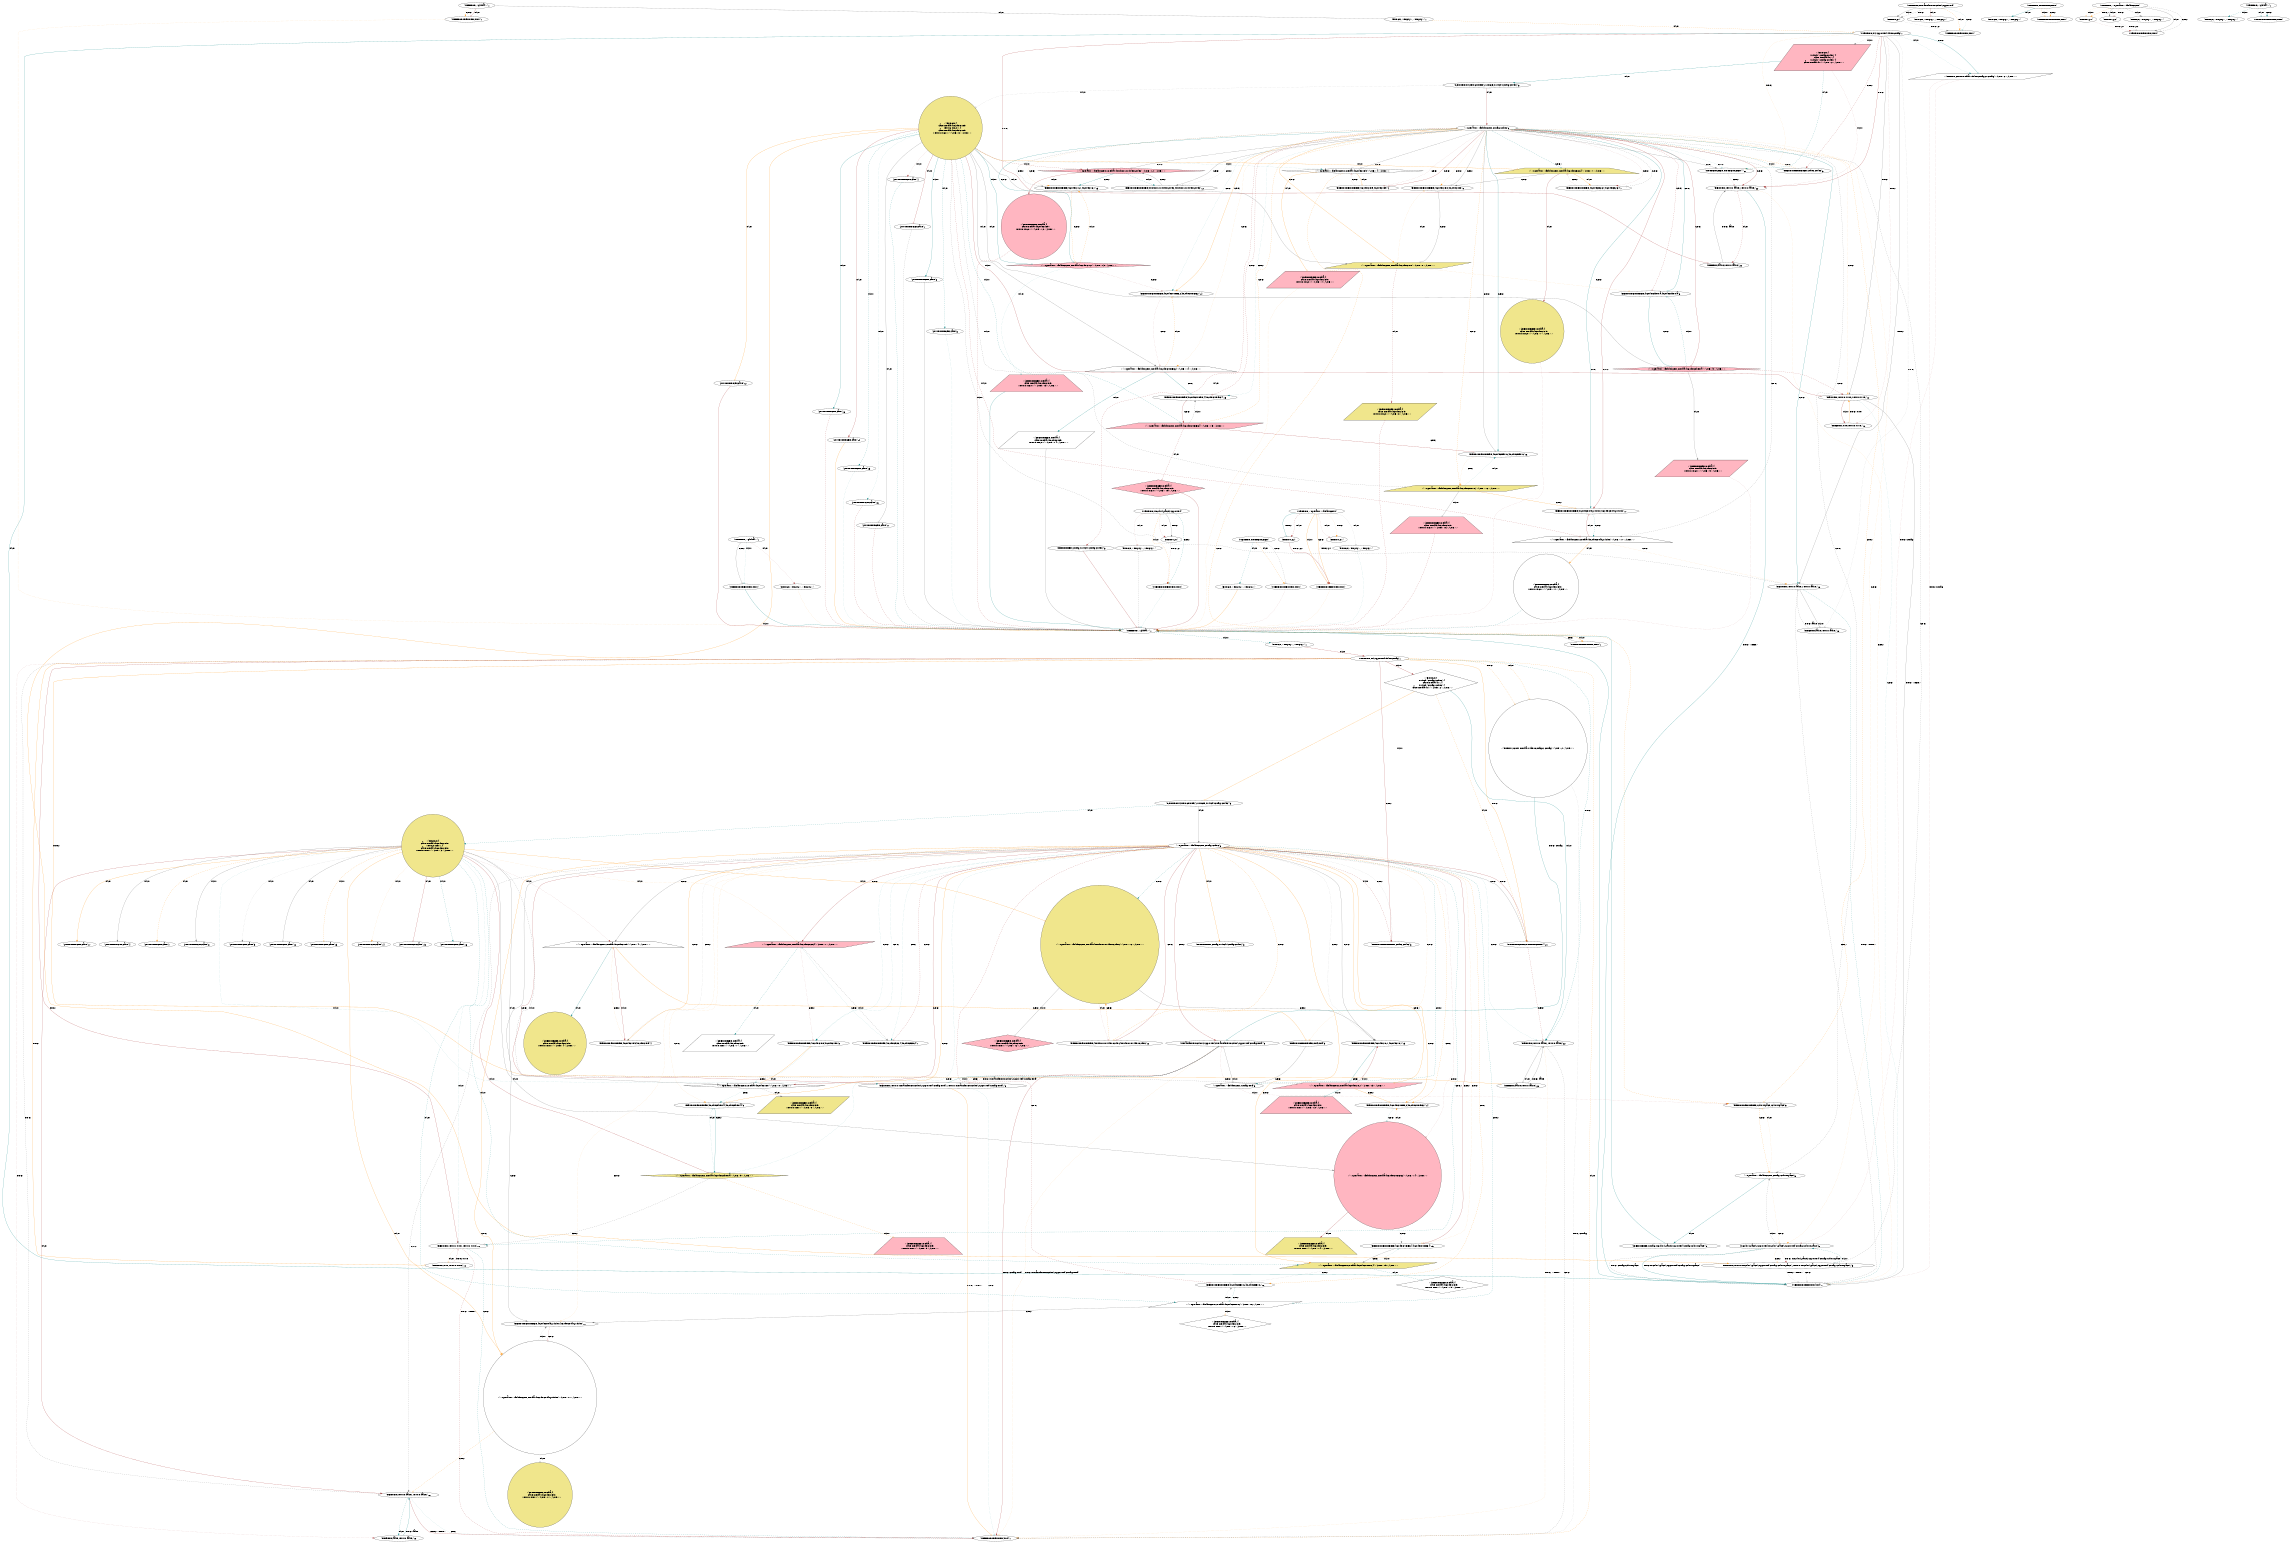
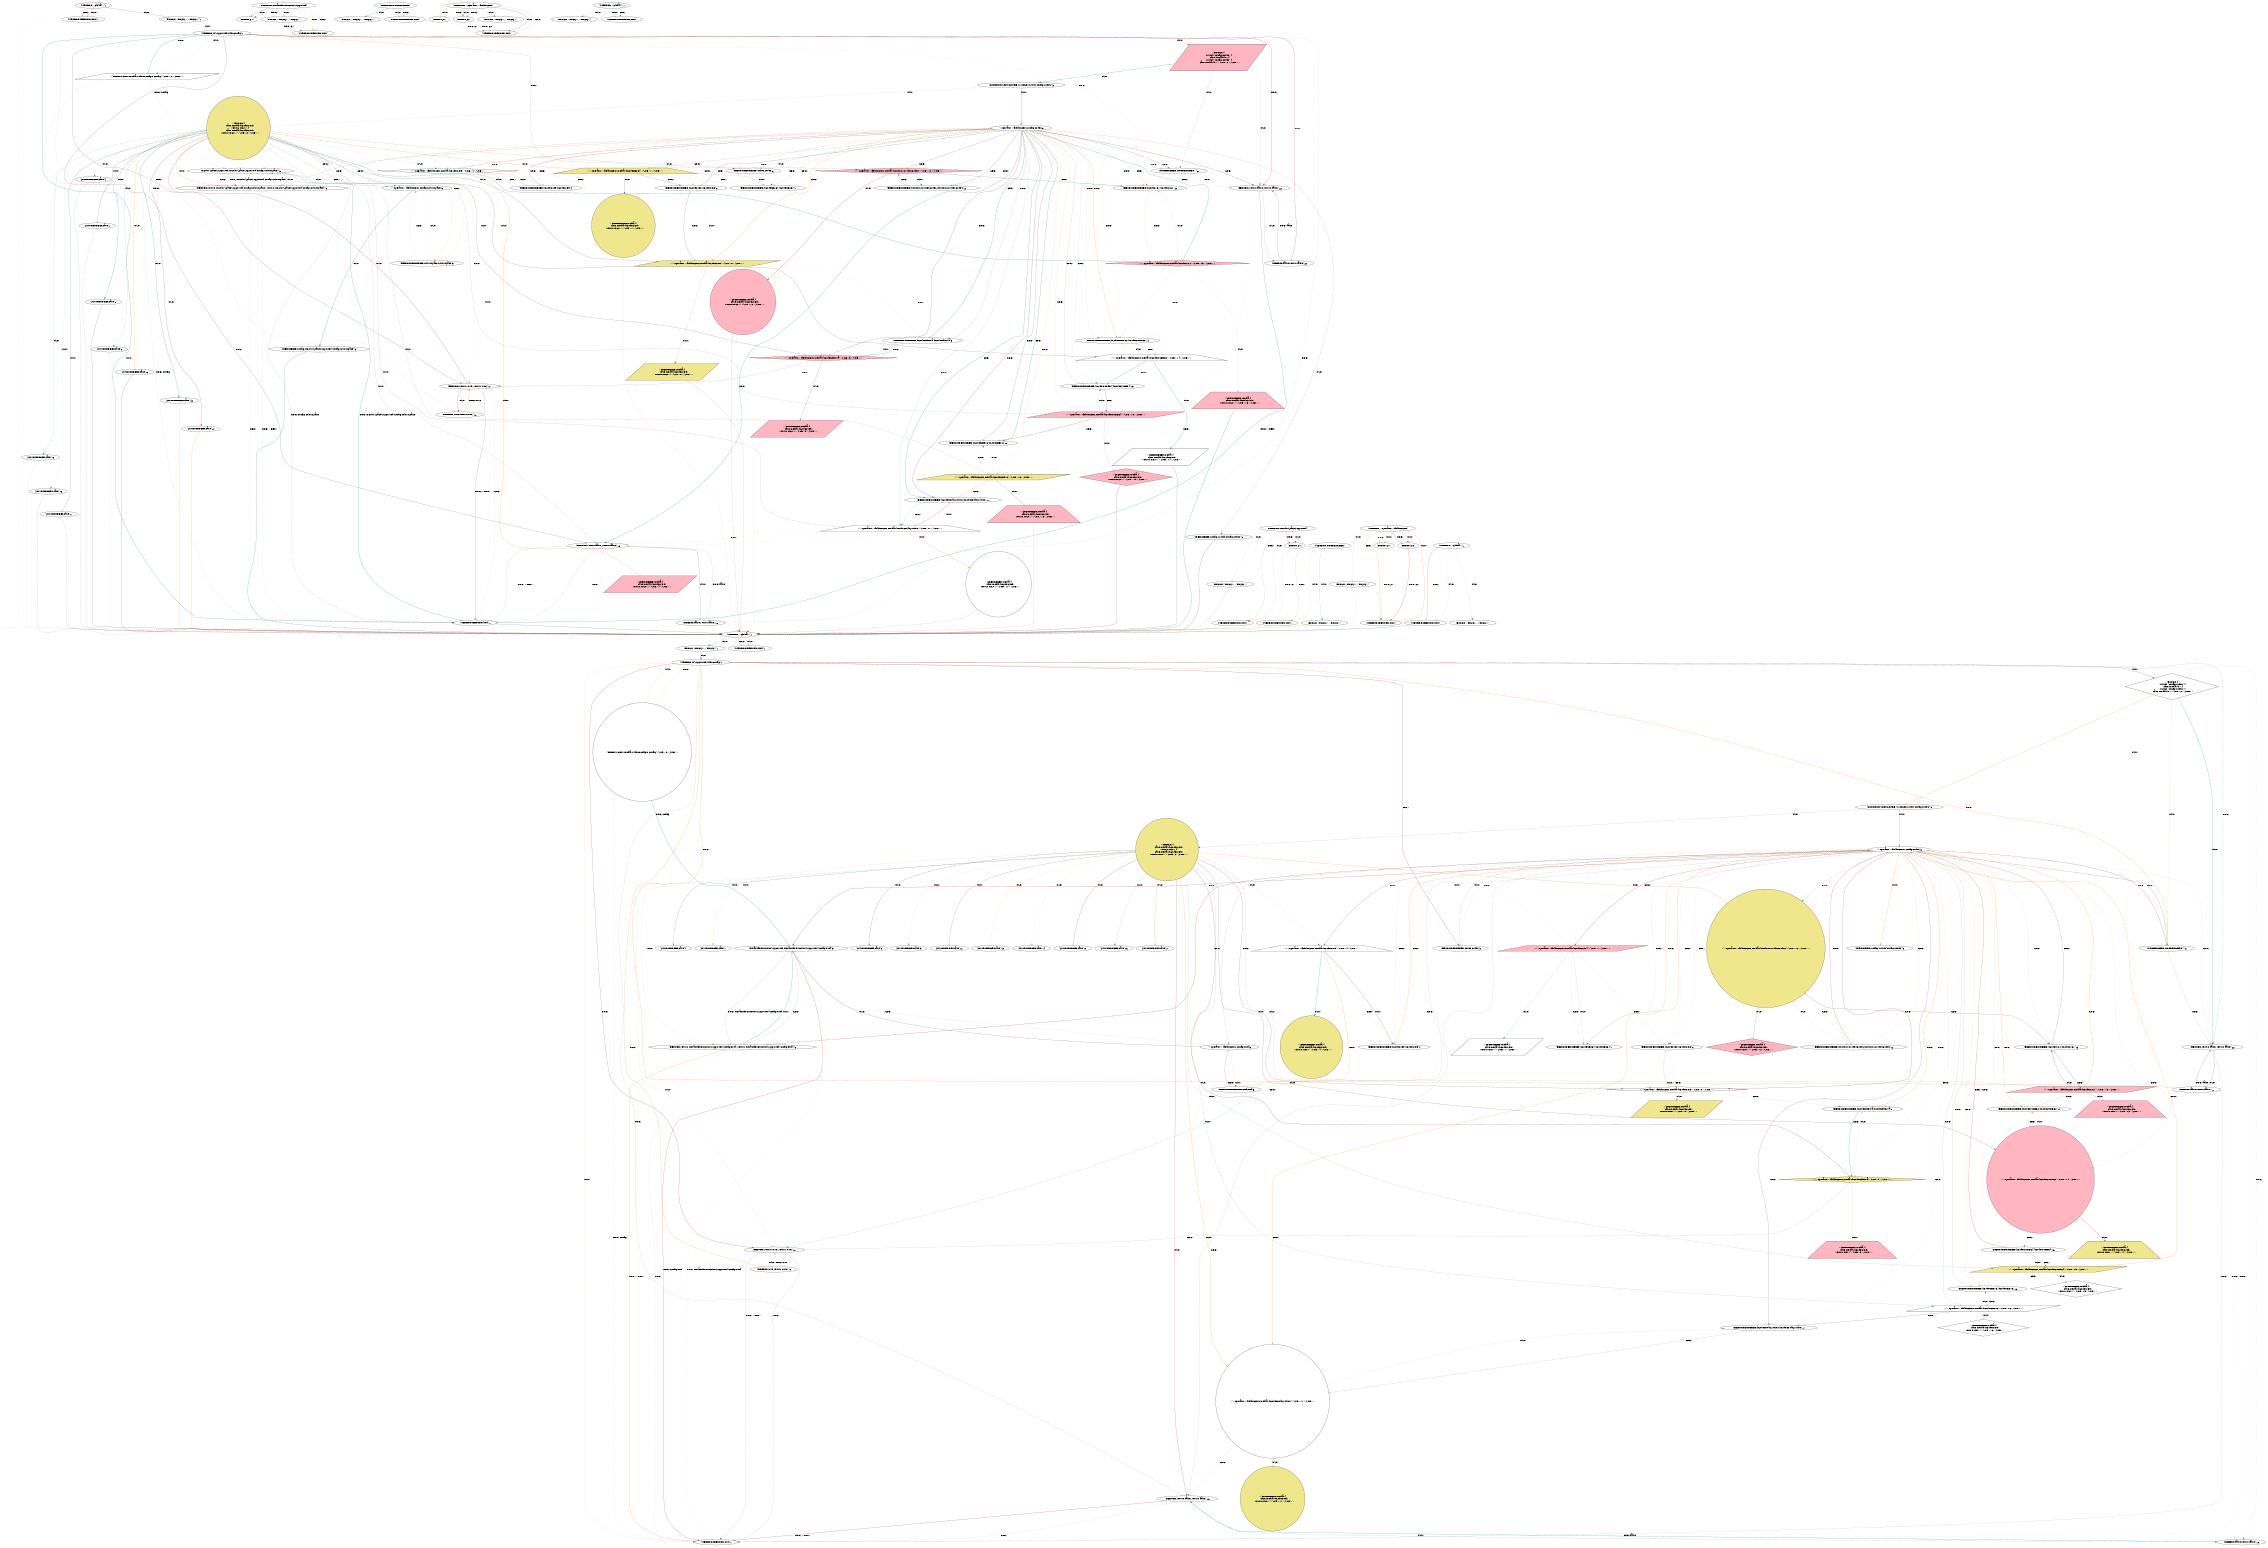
edge "(<operator>.fieldAccess,config.eotf)" -> "(FIELD_IDENTIFIER,color_space,color_space)": now "(<operator>.fieldAccess,config.eotf)" -> "(FIELD_IDENTIFIER,eotf,eotf)"
